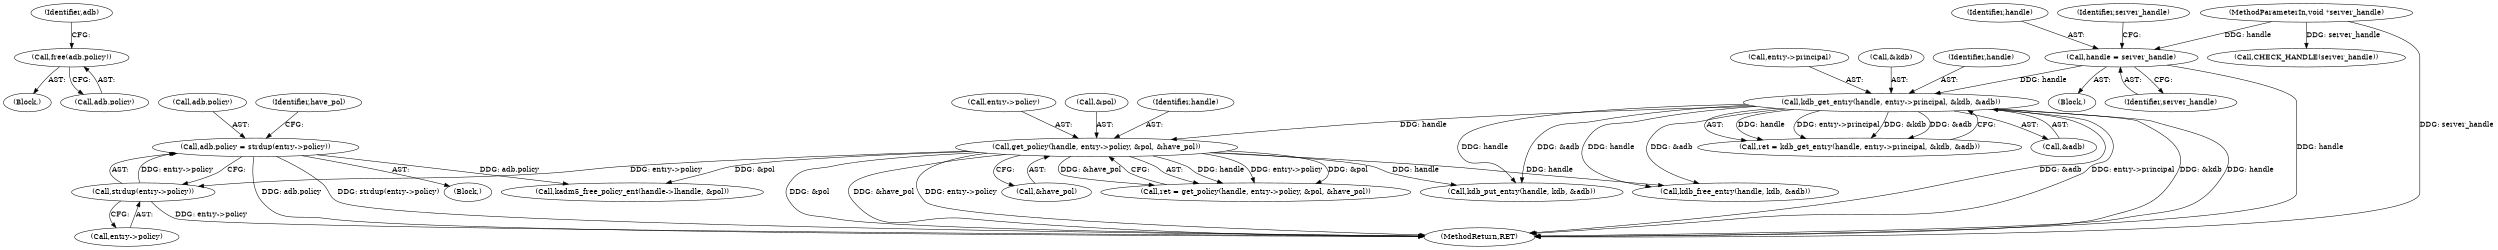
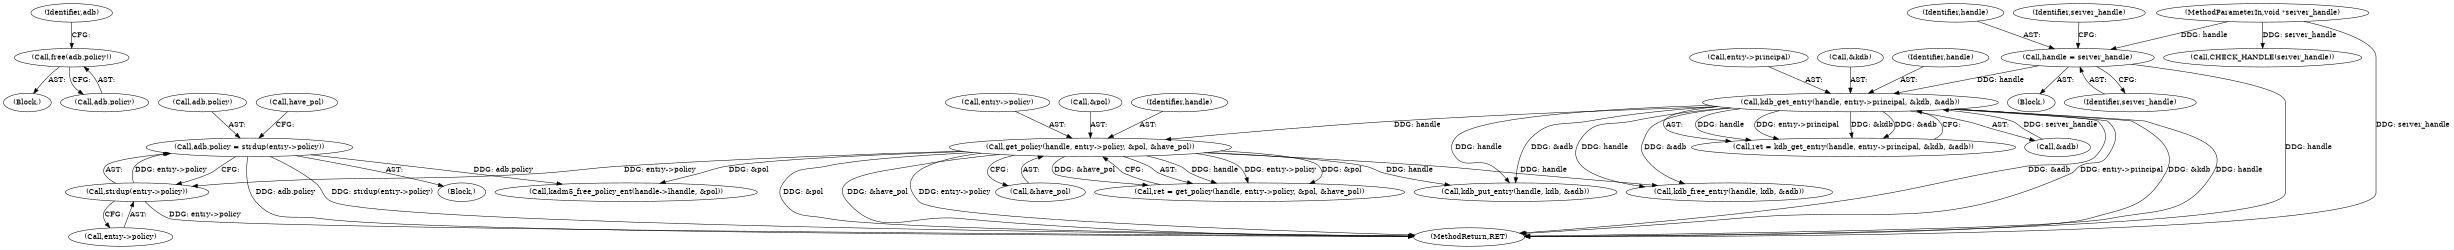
node "(Identifier,have_pol)": label "(Identifier,have_pol)" -> "(Call,have_pol)"
edge "(Call,&adb)" -> "(Call,kdb_get_entry(handle, entry->principal, &kdb, &adb))": label "AST: " -> "DDG: server_handle"
